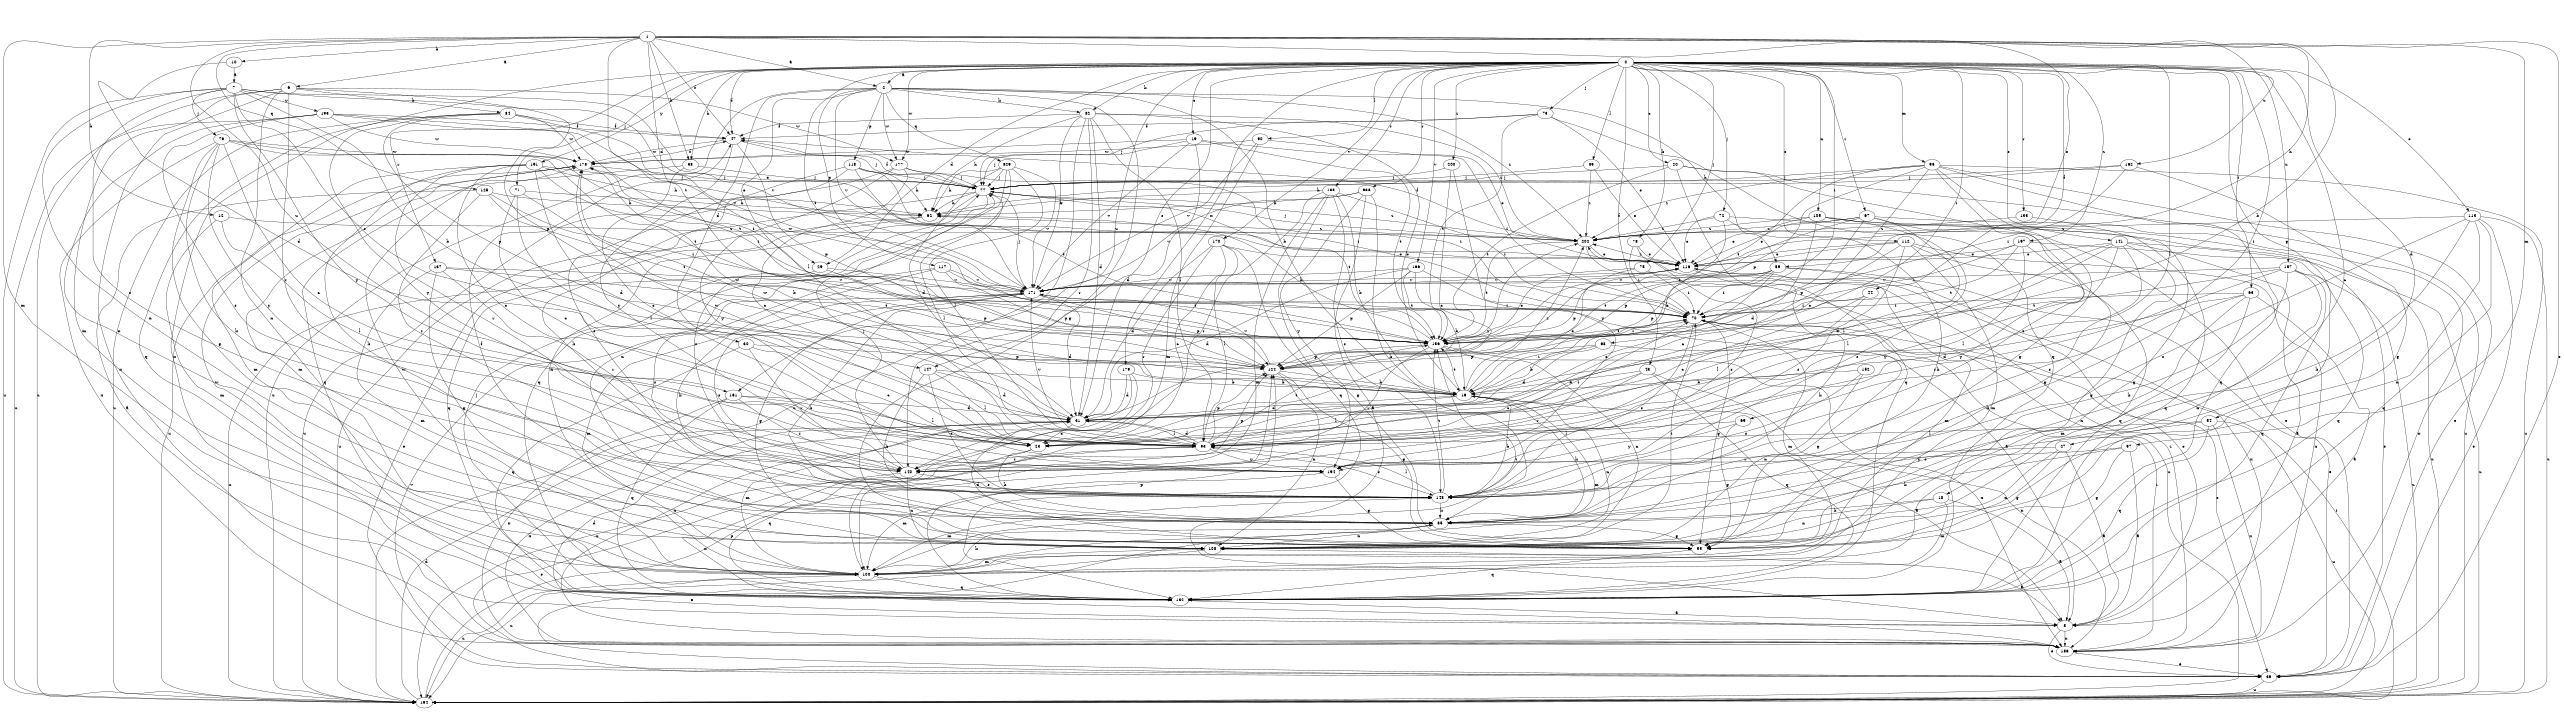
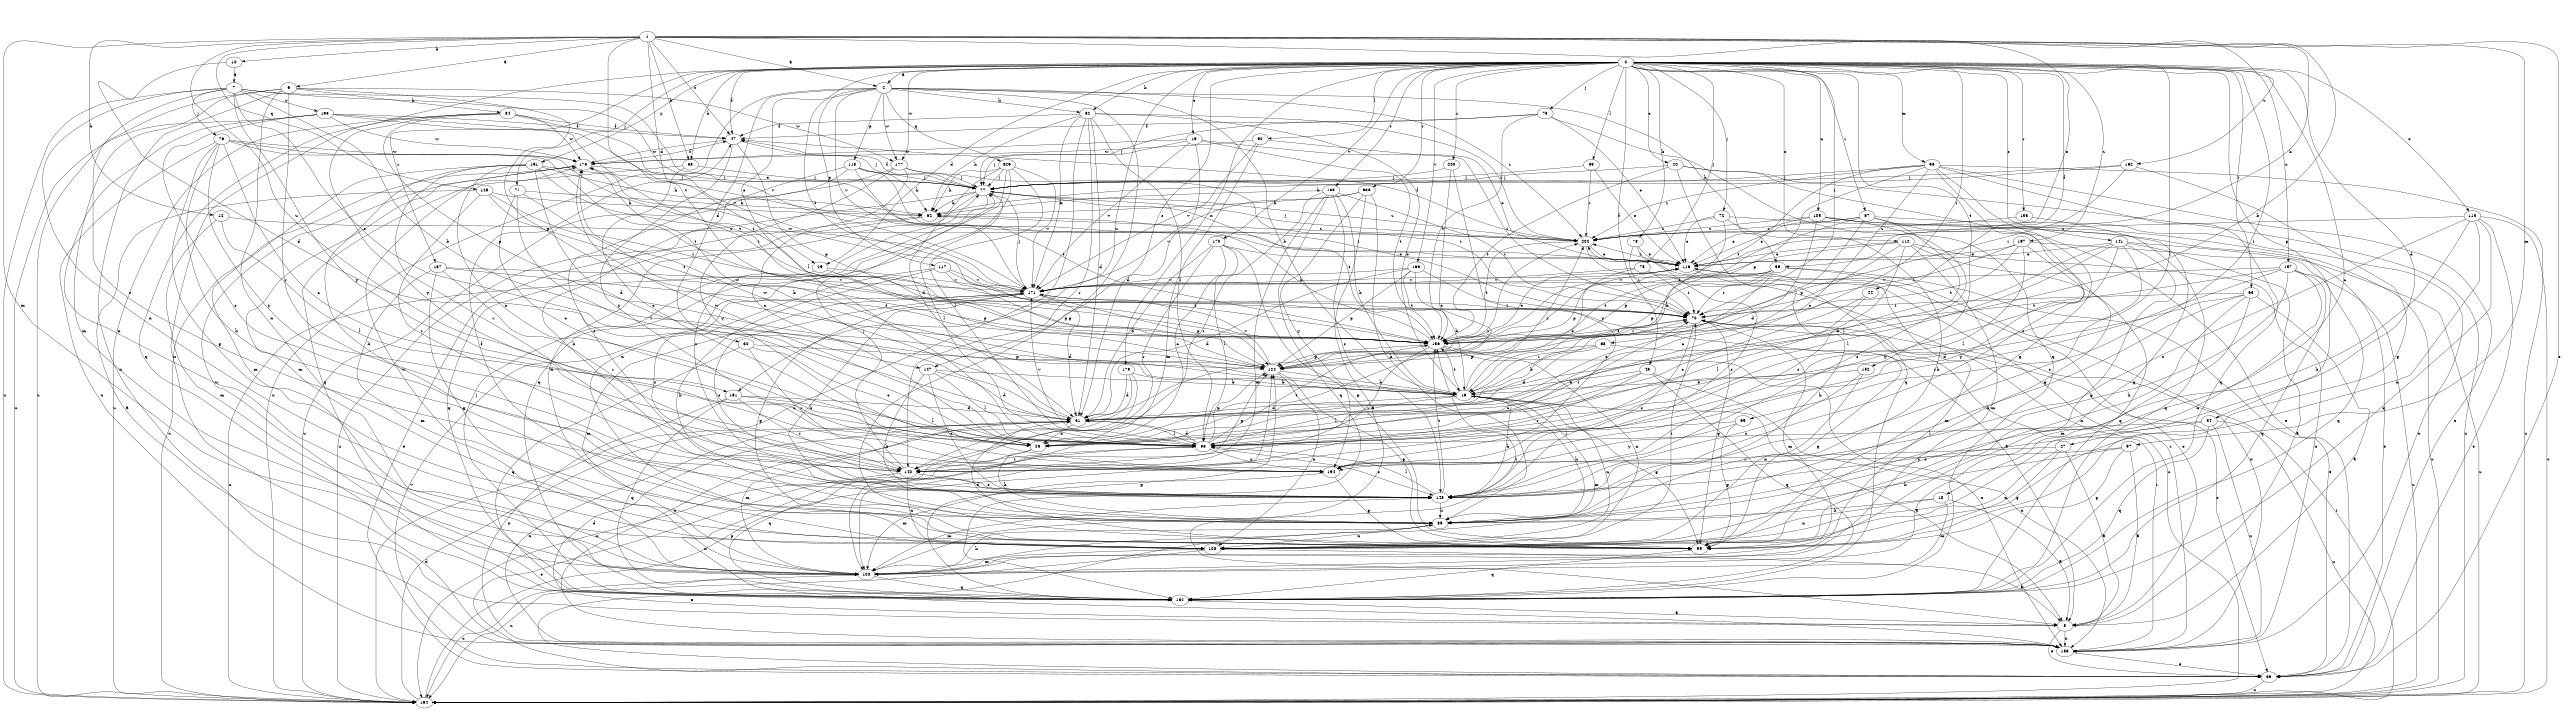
edge "0" -> "152": added, label "t"
edge "44" -> "70": removed, label "i"
edge "85" -> "55": now "16" -> "55"
